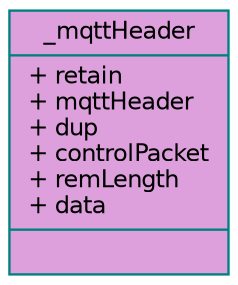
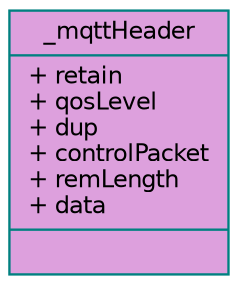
node "_mqttHeader": text "+ mqttHeader" -> "+ qosLevel"
